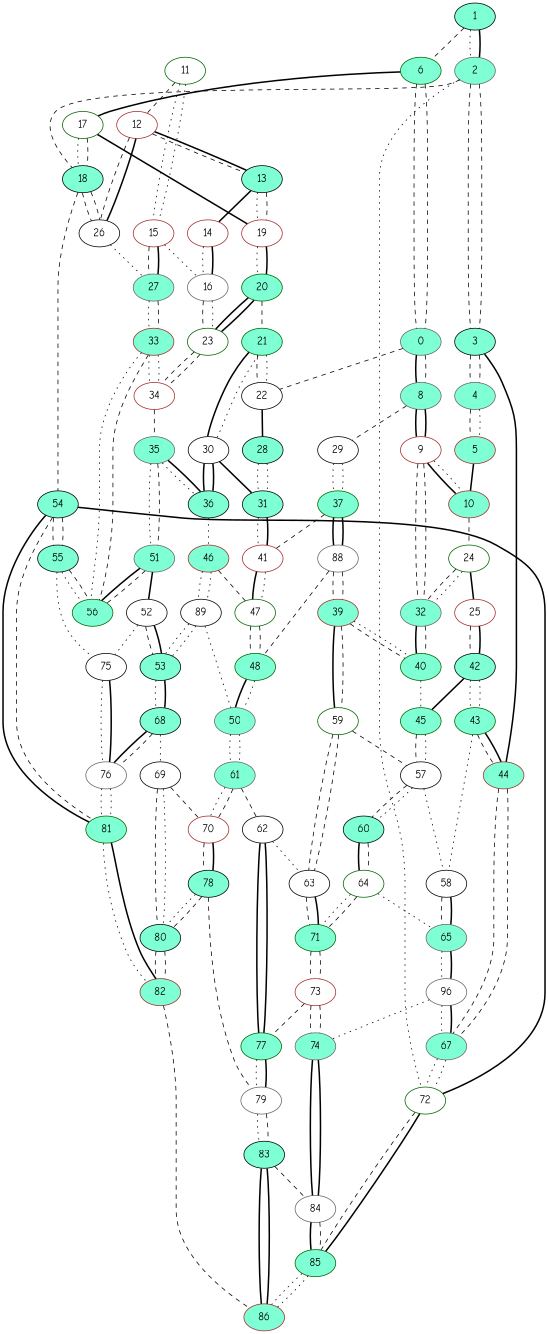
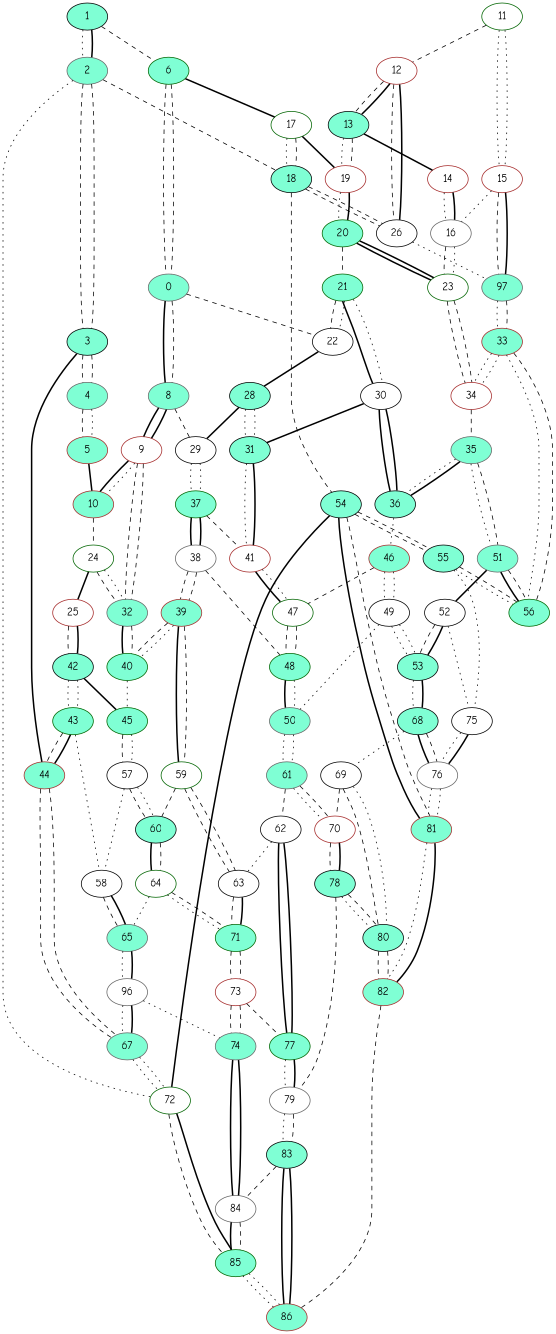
node "27": label "27" -> "97"
edge "28" -- "29": added
node "88": label "88" -> "38"
node "89": label "89" -> "49"
edge "59" -- "57": now "59" -- "60"
node "81": color darkgreen -> brown
